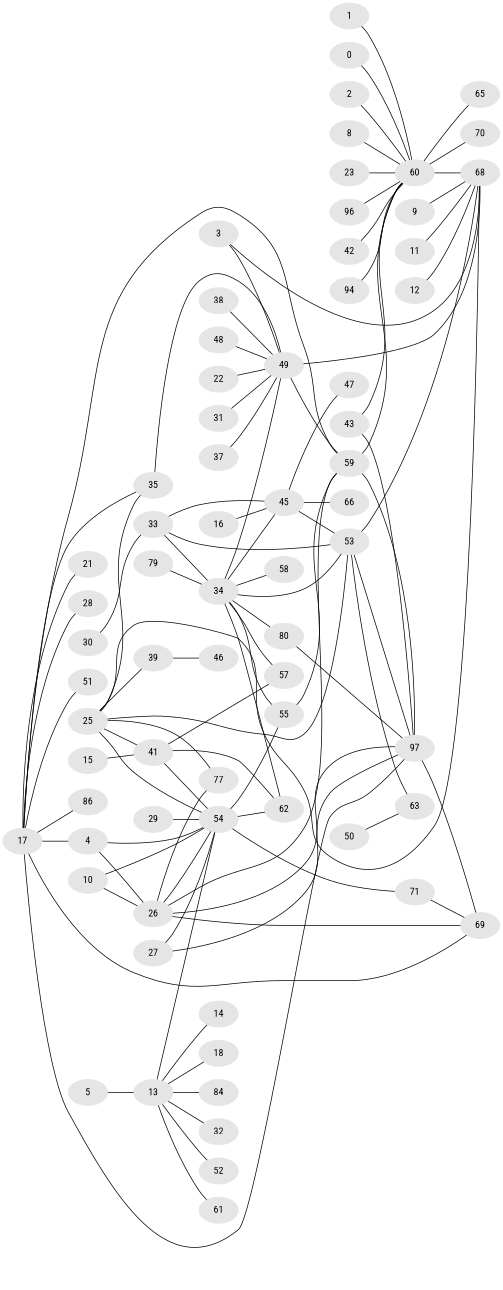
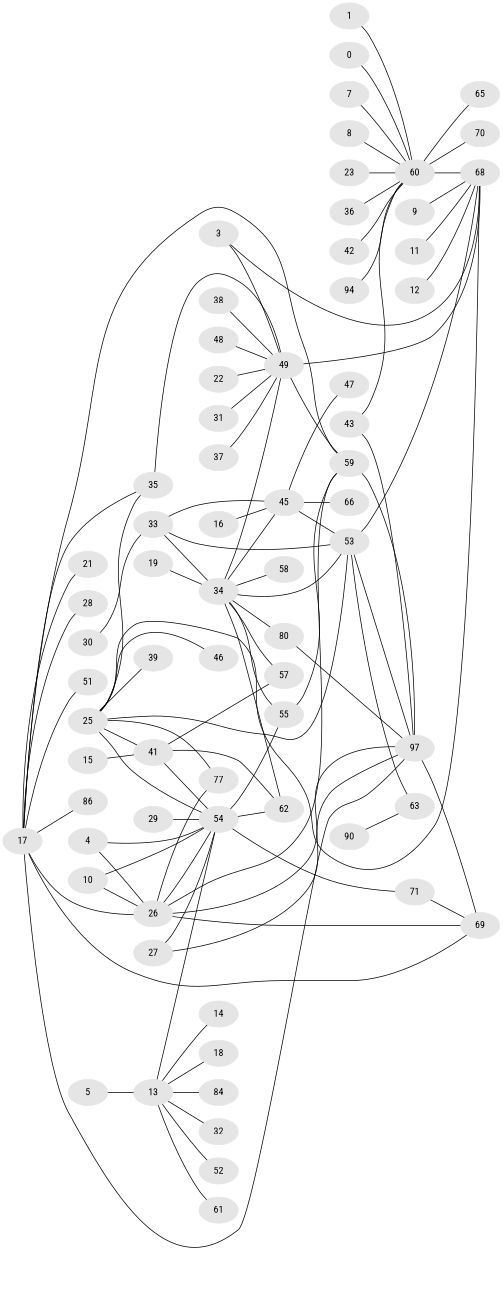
node "2": label "2" -> "7"
node "96": label "96" -> "36"
edge "60" -- "59": removed
node "79": label "79" -> "19"
edge "39" -- "46": now "25" -- "46"
node "50": label "50" -> "90"
edge "17" -- "4": now "17" -- "26"
